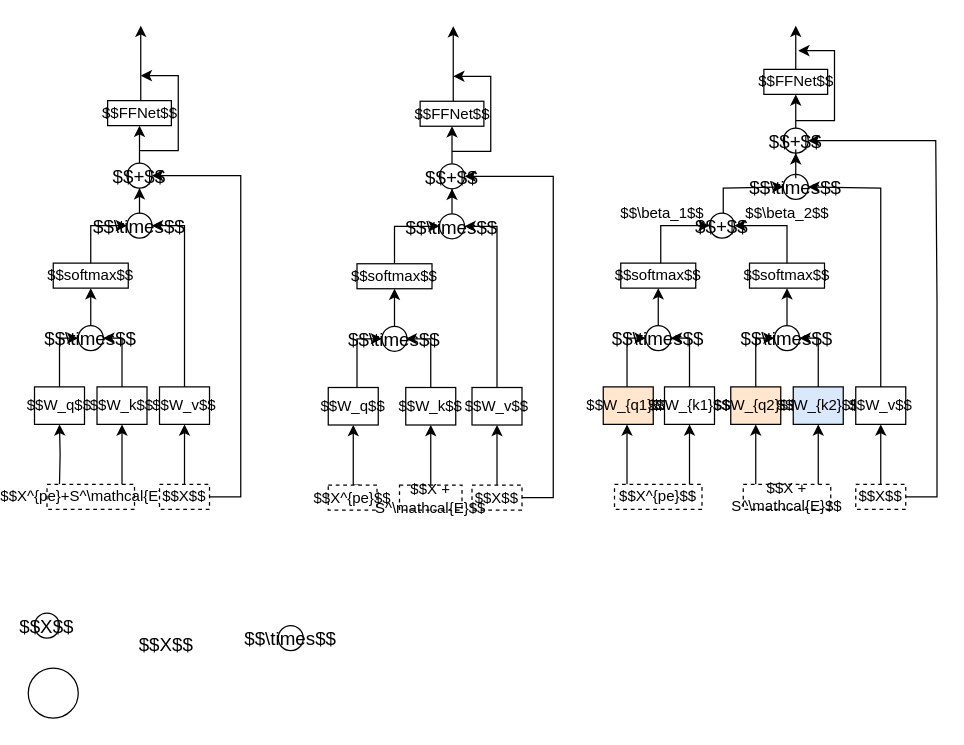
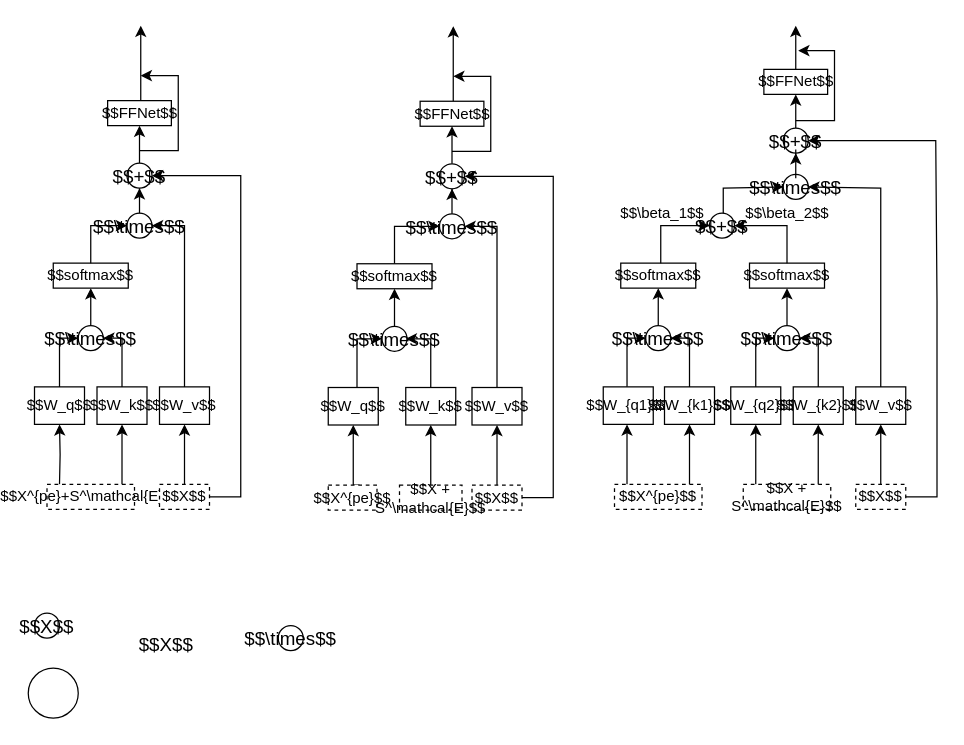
node "$$W_{q1}$$": fillcolor #ffe6cc -> #ffffff
node "$$W_{q2}$$": fillcolor #ffe6cc -> #ffffff
node "$$W_{k2}$$": fillcolor #dae8fc -> #ffffff
